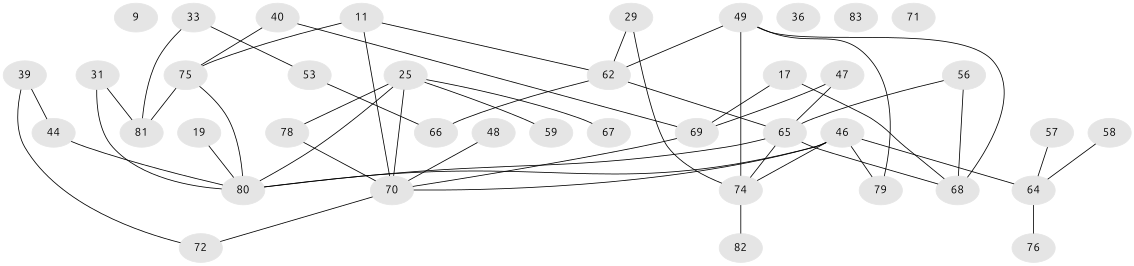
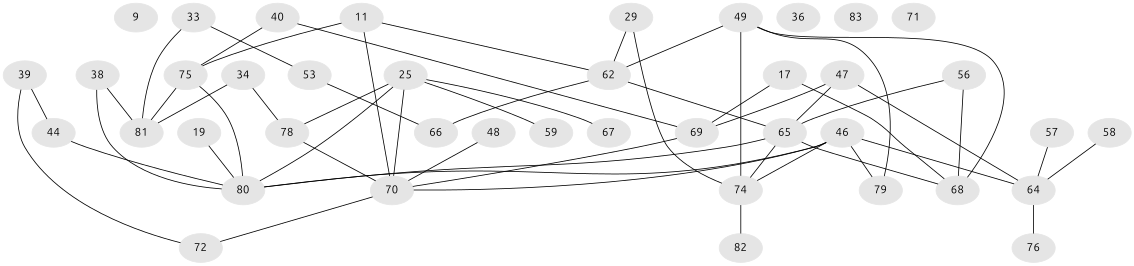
node "31": label "31" -> "38"
node "34": added
edge "47" -- "64": added
